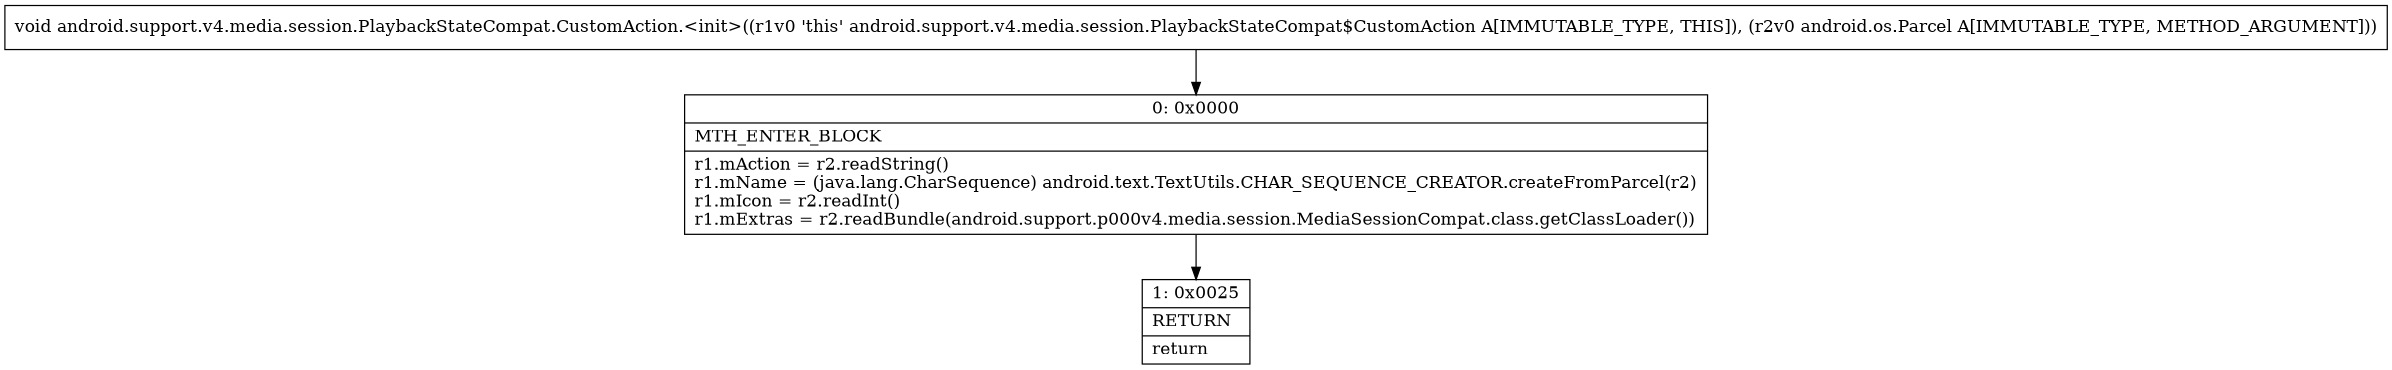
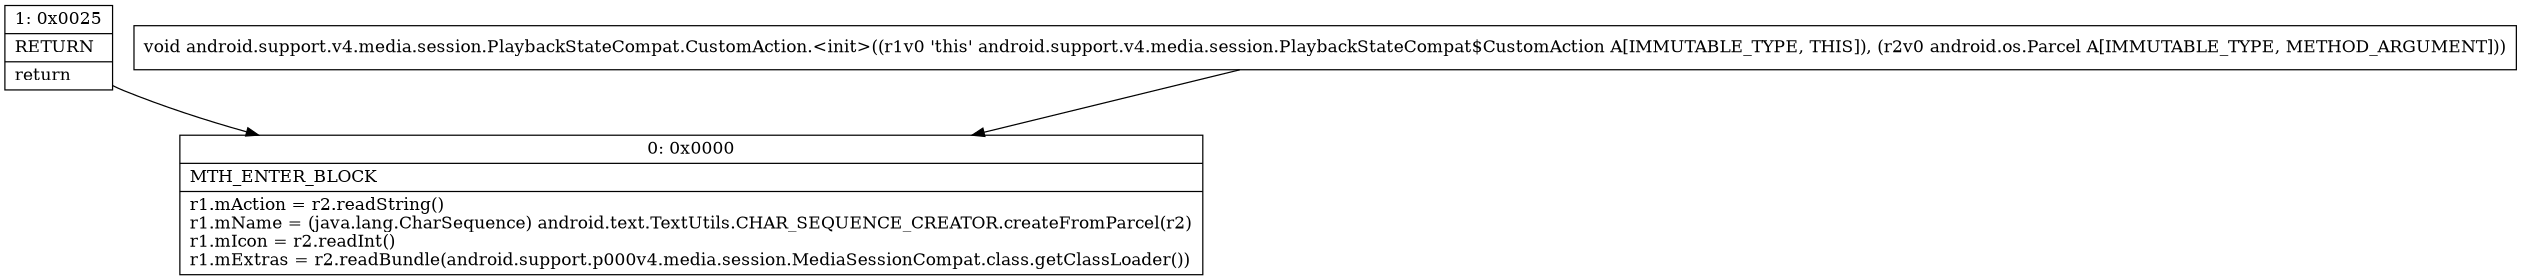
edge "0: 0x0000" -> "1: 0x0025": reversed
